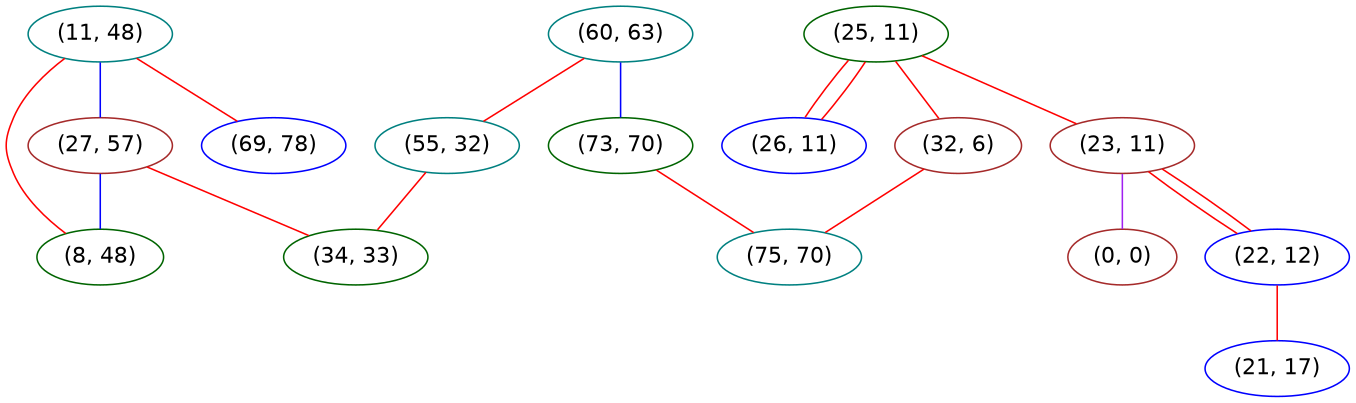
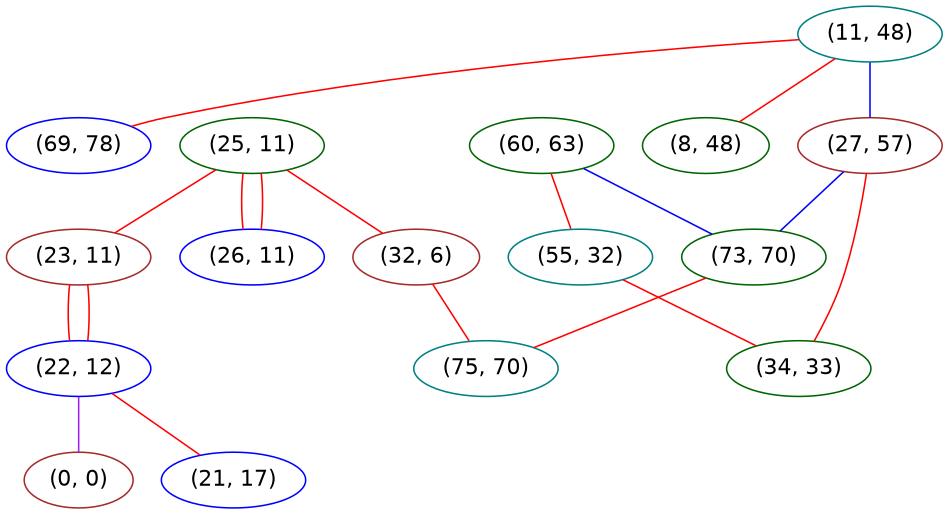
node "(60, 63)": color teal -> darkgreen
edge "(27, 57)" -- "(8, 48)": now "(27, 57)" -- "(73, 70)"
edge "(23, 11)" -- "(0, 0)": now "(22, 12)" -- "(0, 0)"
